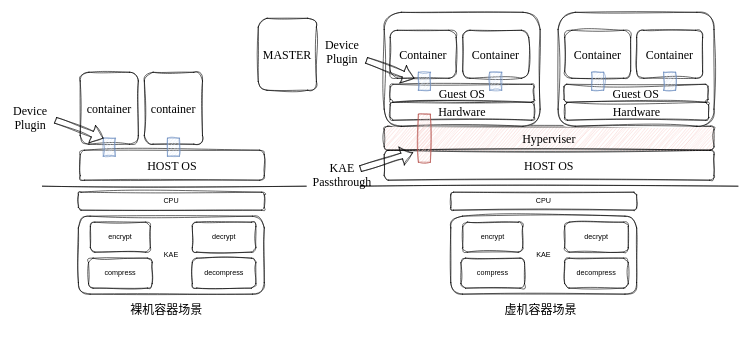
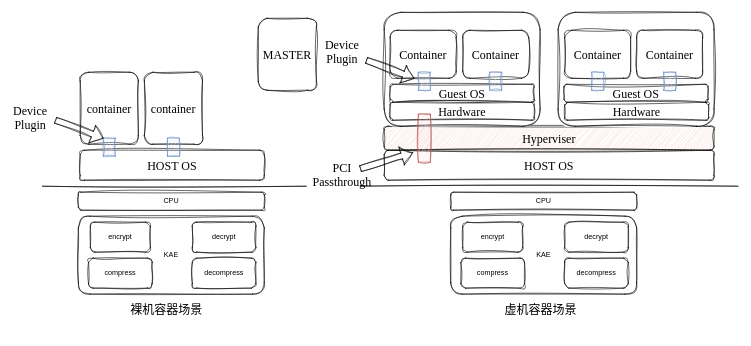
node "KAE Passthrough": label "KAE Passthrough" -> "PCI Passthrough"
